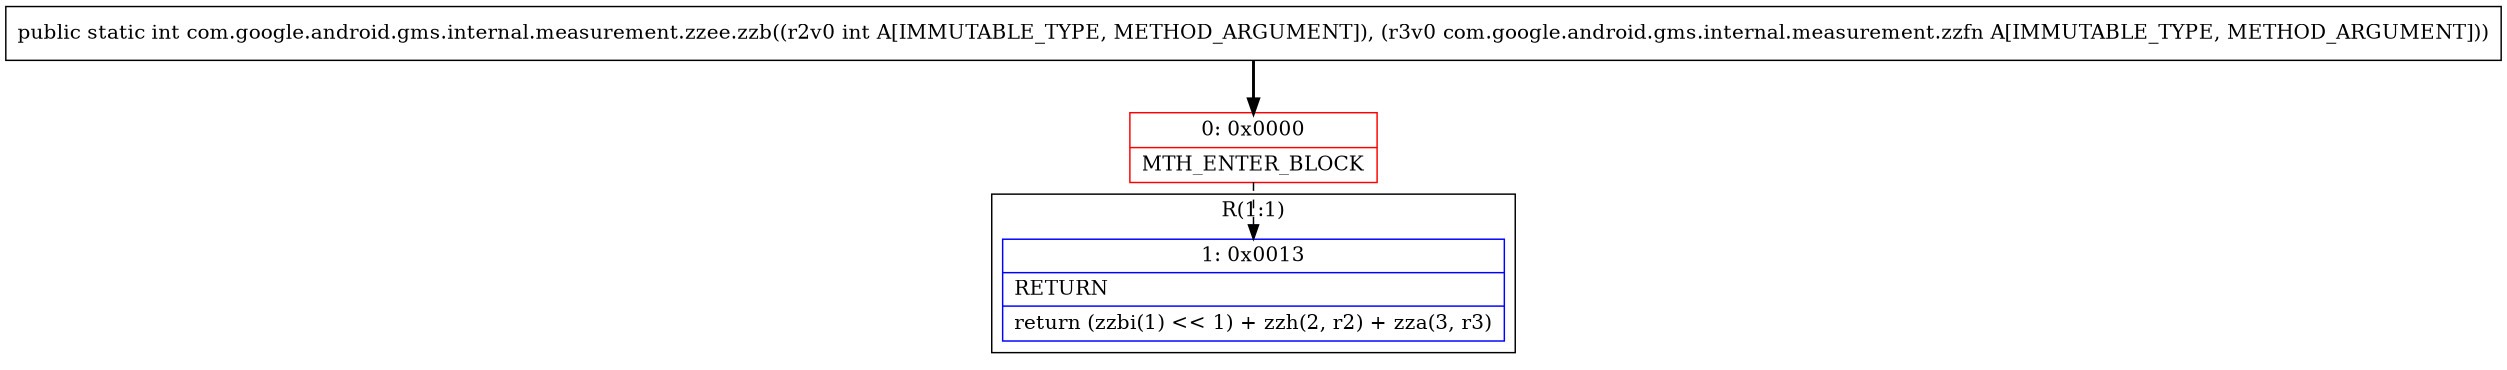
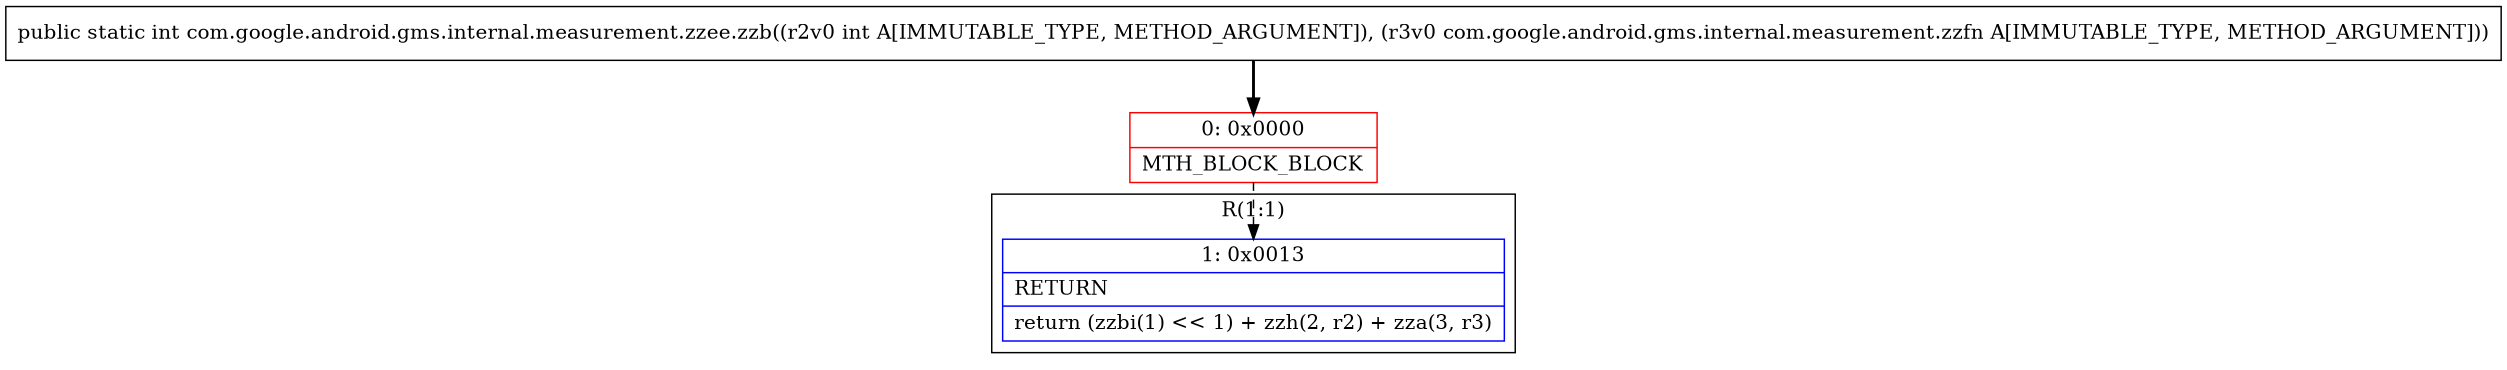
node "0: 0x0000": text "MTH_ENTER_BLOCK" -> "MTH_BLOCK_BLOCK"
